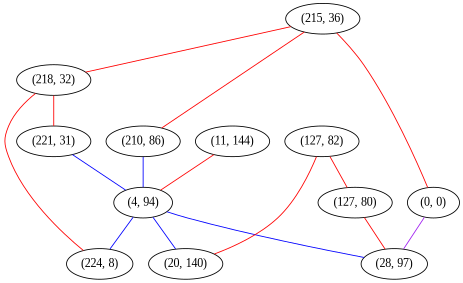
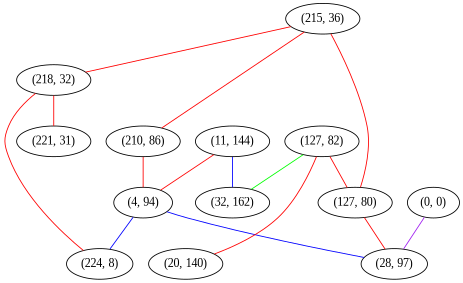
edge "(215, 36)" -- "(0, 0)": now "(215, 36)" -- "(127, 80)"
edge "(221, 31)" -- "(4, 94)": removed
edge "(210, 86)" -- "(4, 94)": color blue -> red
node "(32, 162)": added
edge "(4, 94)" -- "(20, 140)": removed
